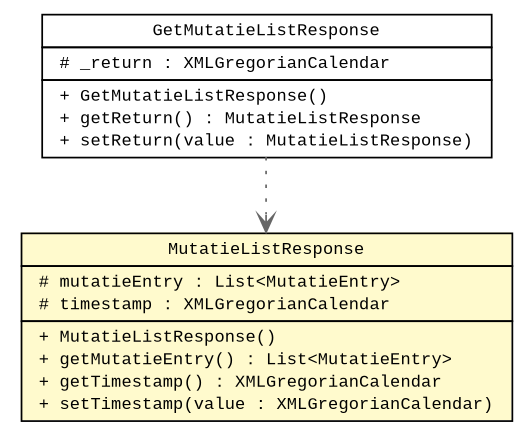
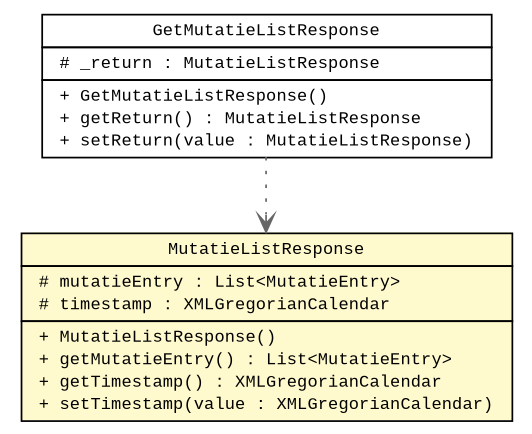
node "GetMutatieListResponse": text "# _return : XMLGregorianCalendar" -> "# _return : MutatieListResponse"
